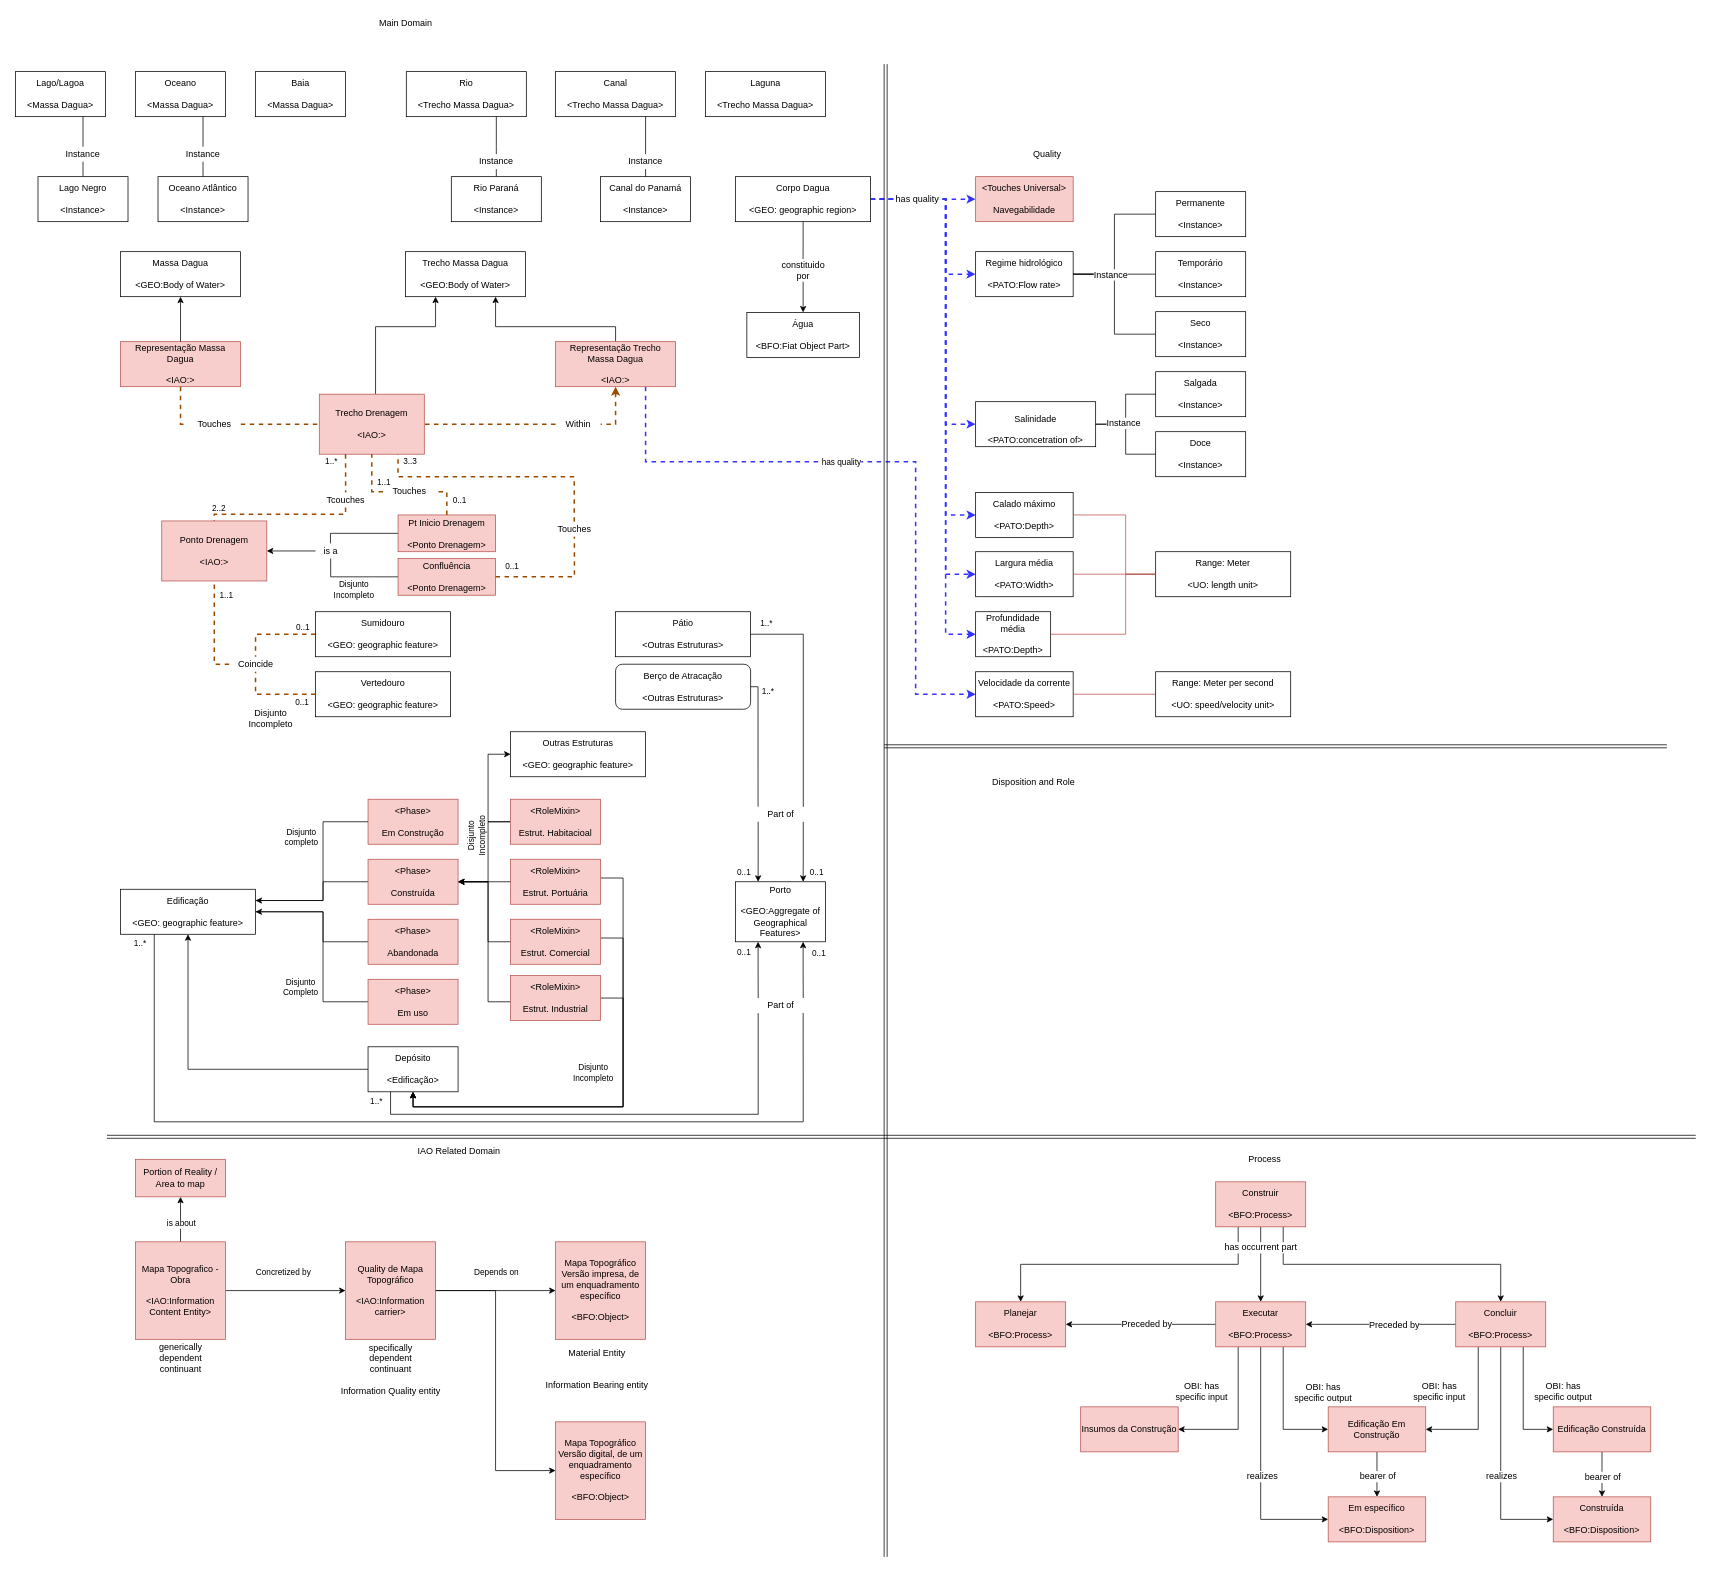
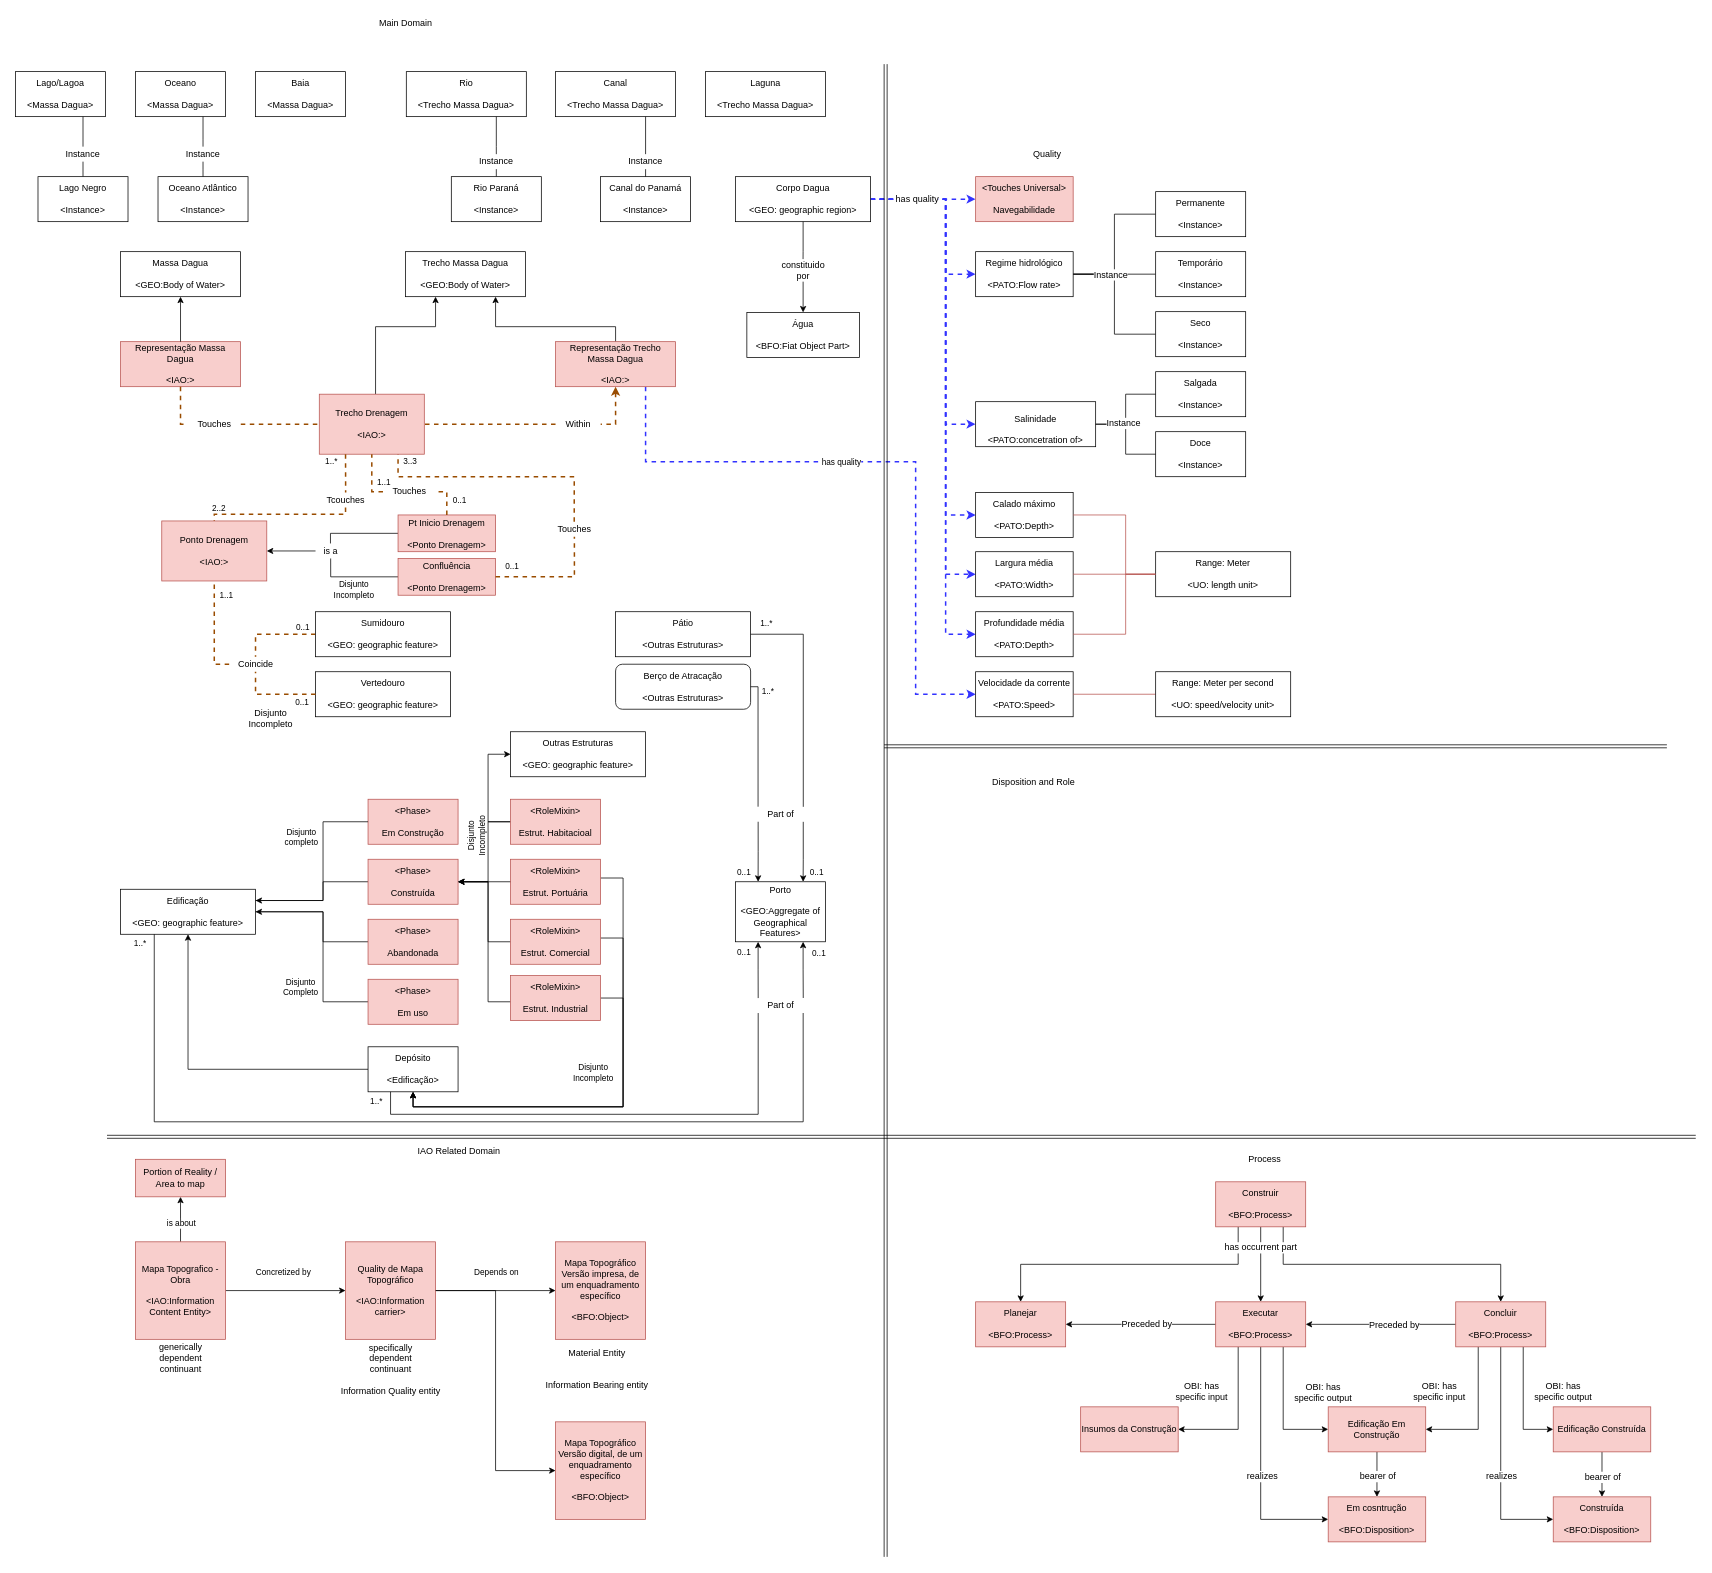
node "Profundidade média <PATO:Depth>": size 75x45 -> 98x45
node "Em específico <BFO:Disposition>": label "Em específico <BFO:Disposition>" -> "Em cosntrução <BFO:Disposition>"
